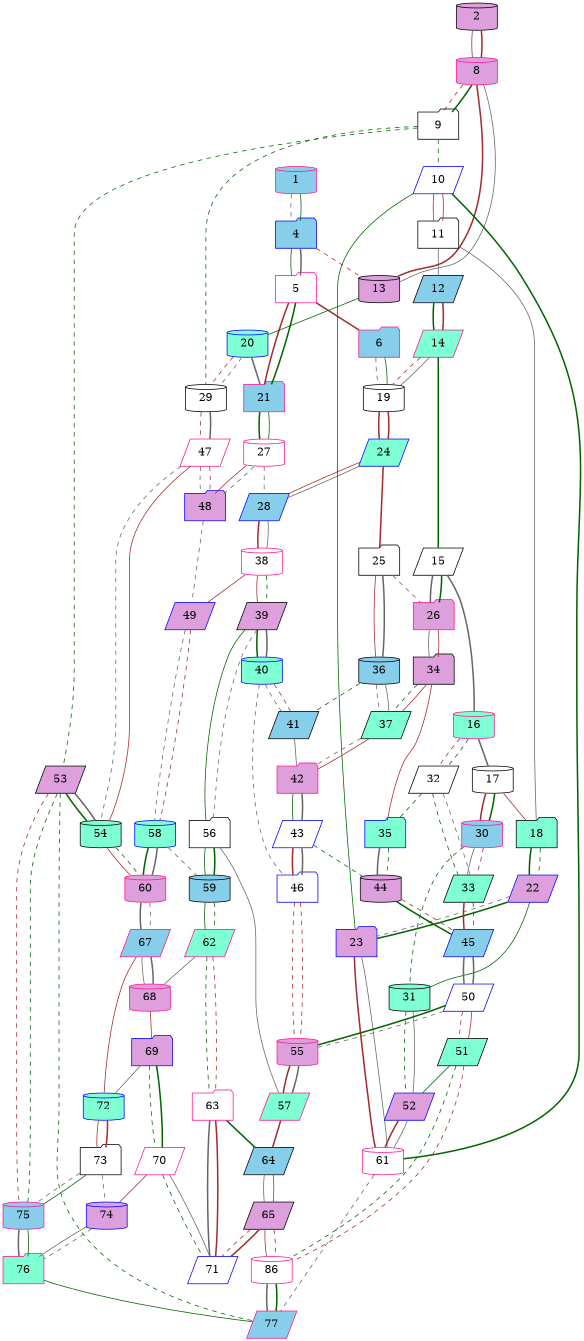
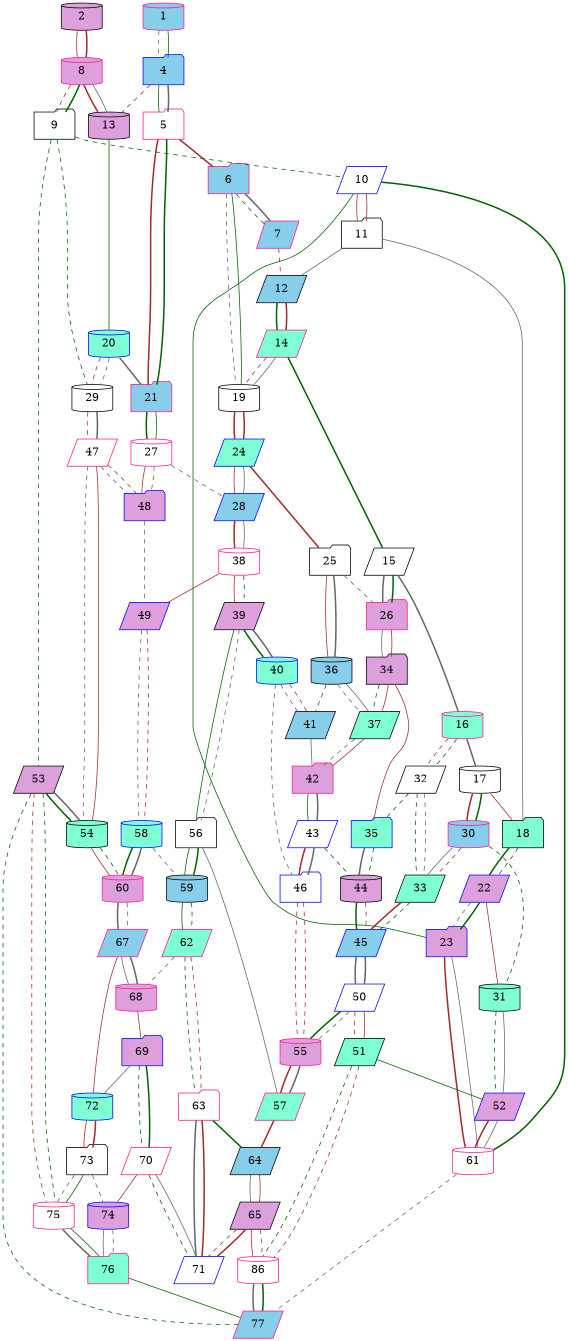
node "7": added
edge "22" -- "31": color darkgreen -> brown
edge "62" -- "68": style solid -> dashed
node "75": fillcolor skyblue -> white
